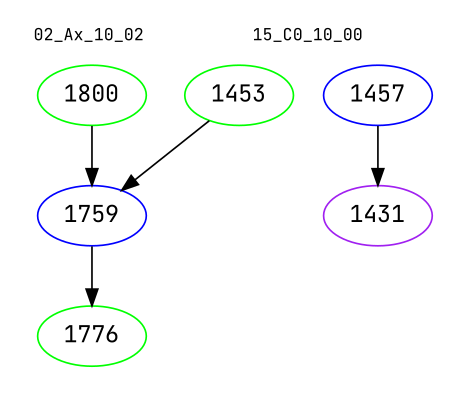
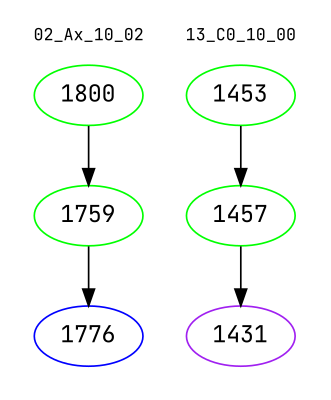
cluster "15_C0_10_00": label "15_C0_10_00" -> "13_C0_10_00"
node "1457": color blue -> green
edge "1453" -> "1759": now "1453" -> "1457"
node "1759": color blue -> green
node "1776": color green -> blue
